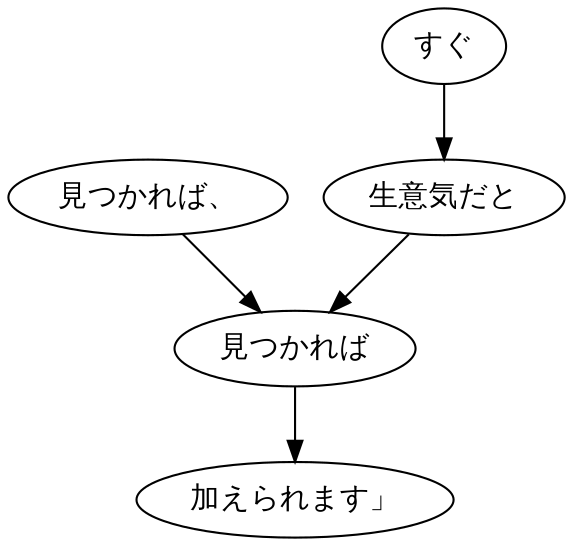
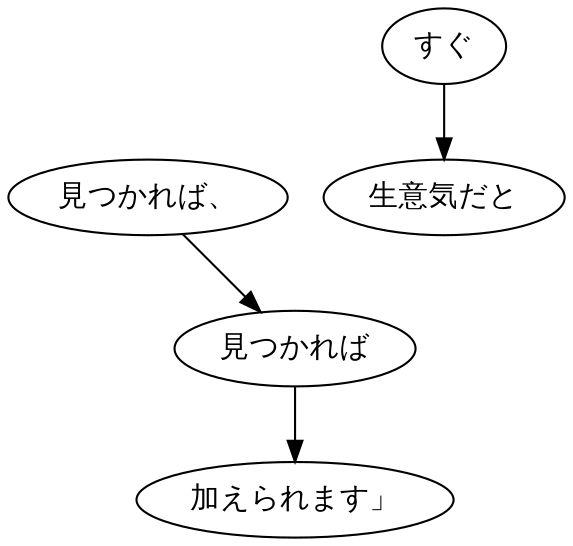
edge "生意気だと" -> "見つかれば": removed
